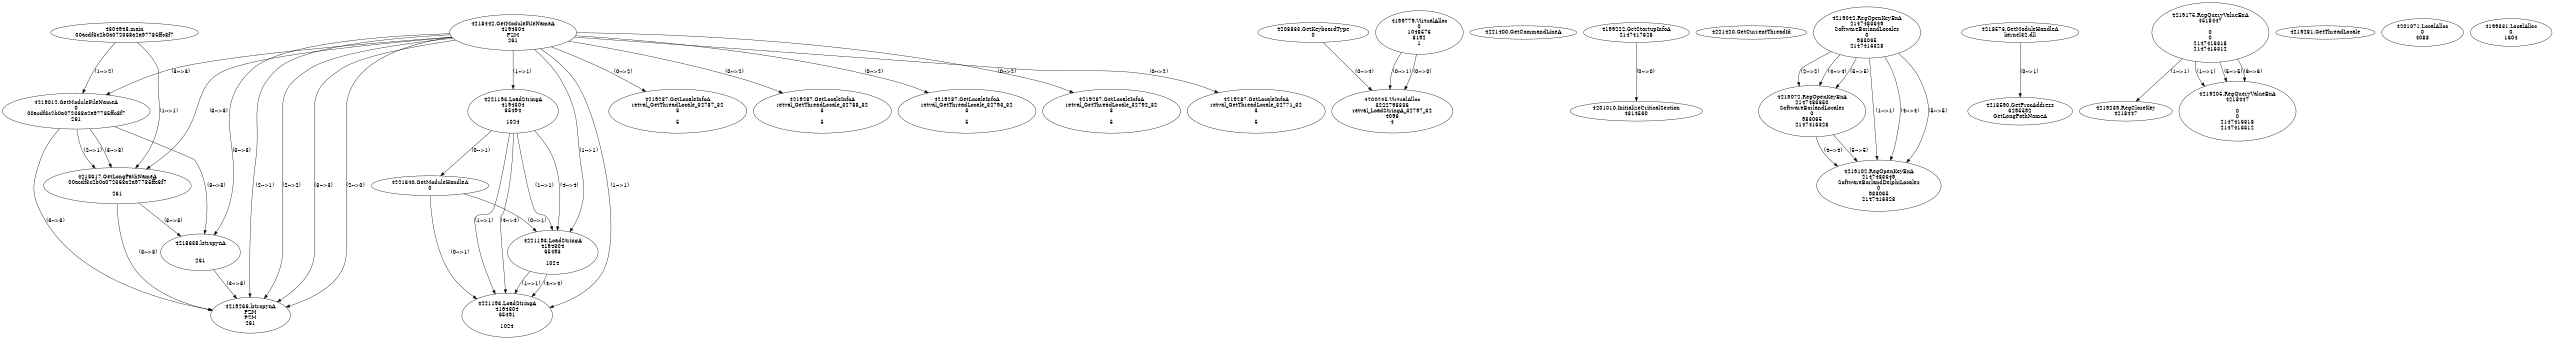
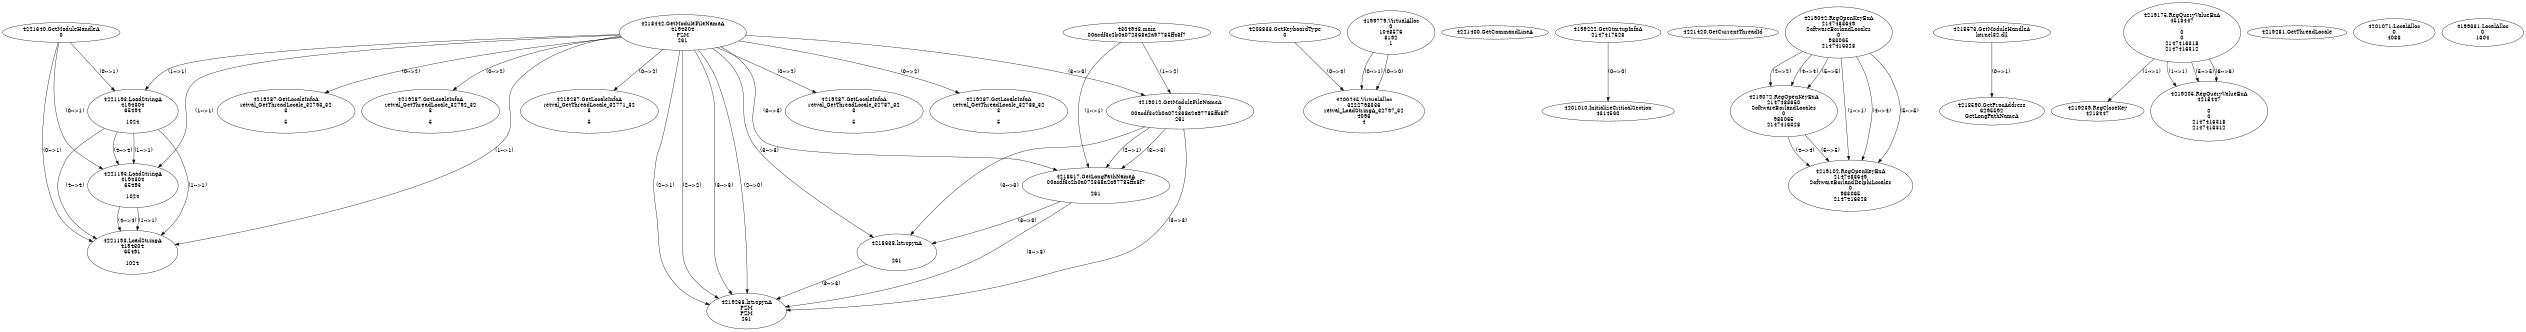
edge "4221193.LoadStringA 4194304 65494 1024" -> "4221640.GetModuleHandleA 0": reversed
